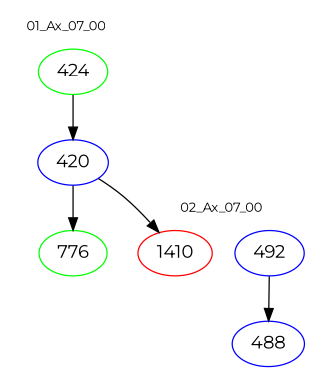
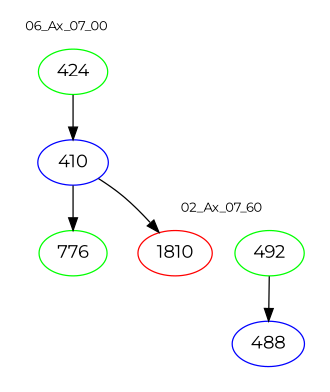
cluster "01_Ax_07_00": label "01_Ax_07_00" -> "06_Ax_07_00"
node "420": label "420" -> "410"
cluster "02_Ax_07_00": label "02_Ax_07_00" -> "02_Ax_07_60"
node "1410": label "1410" -> "1810"
node "492": color blue -> green
